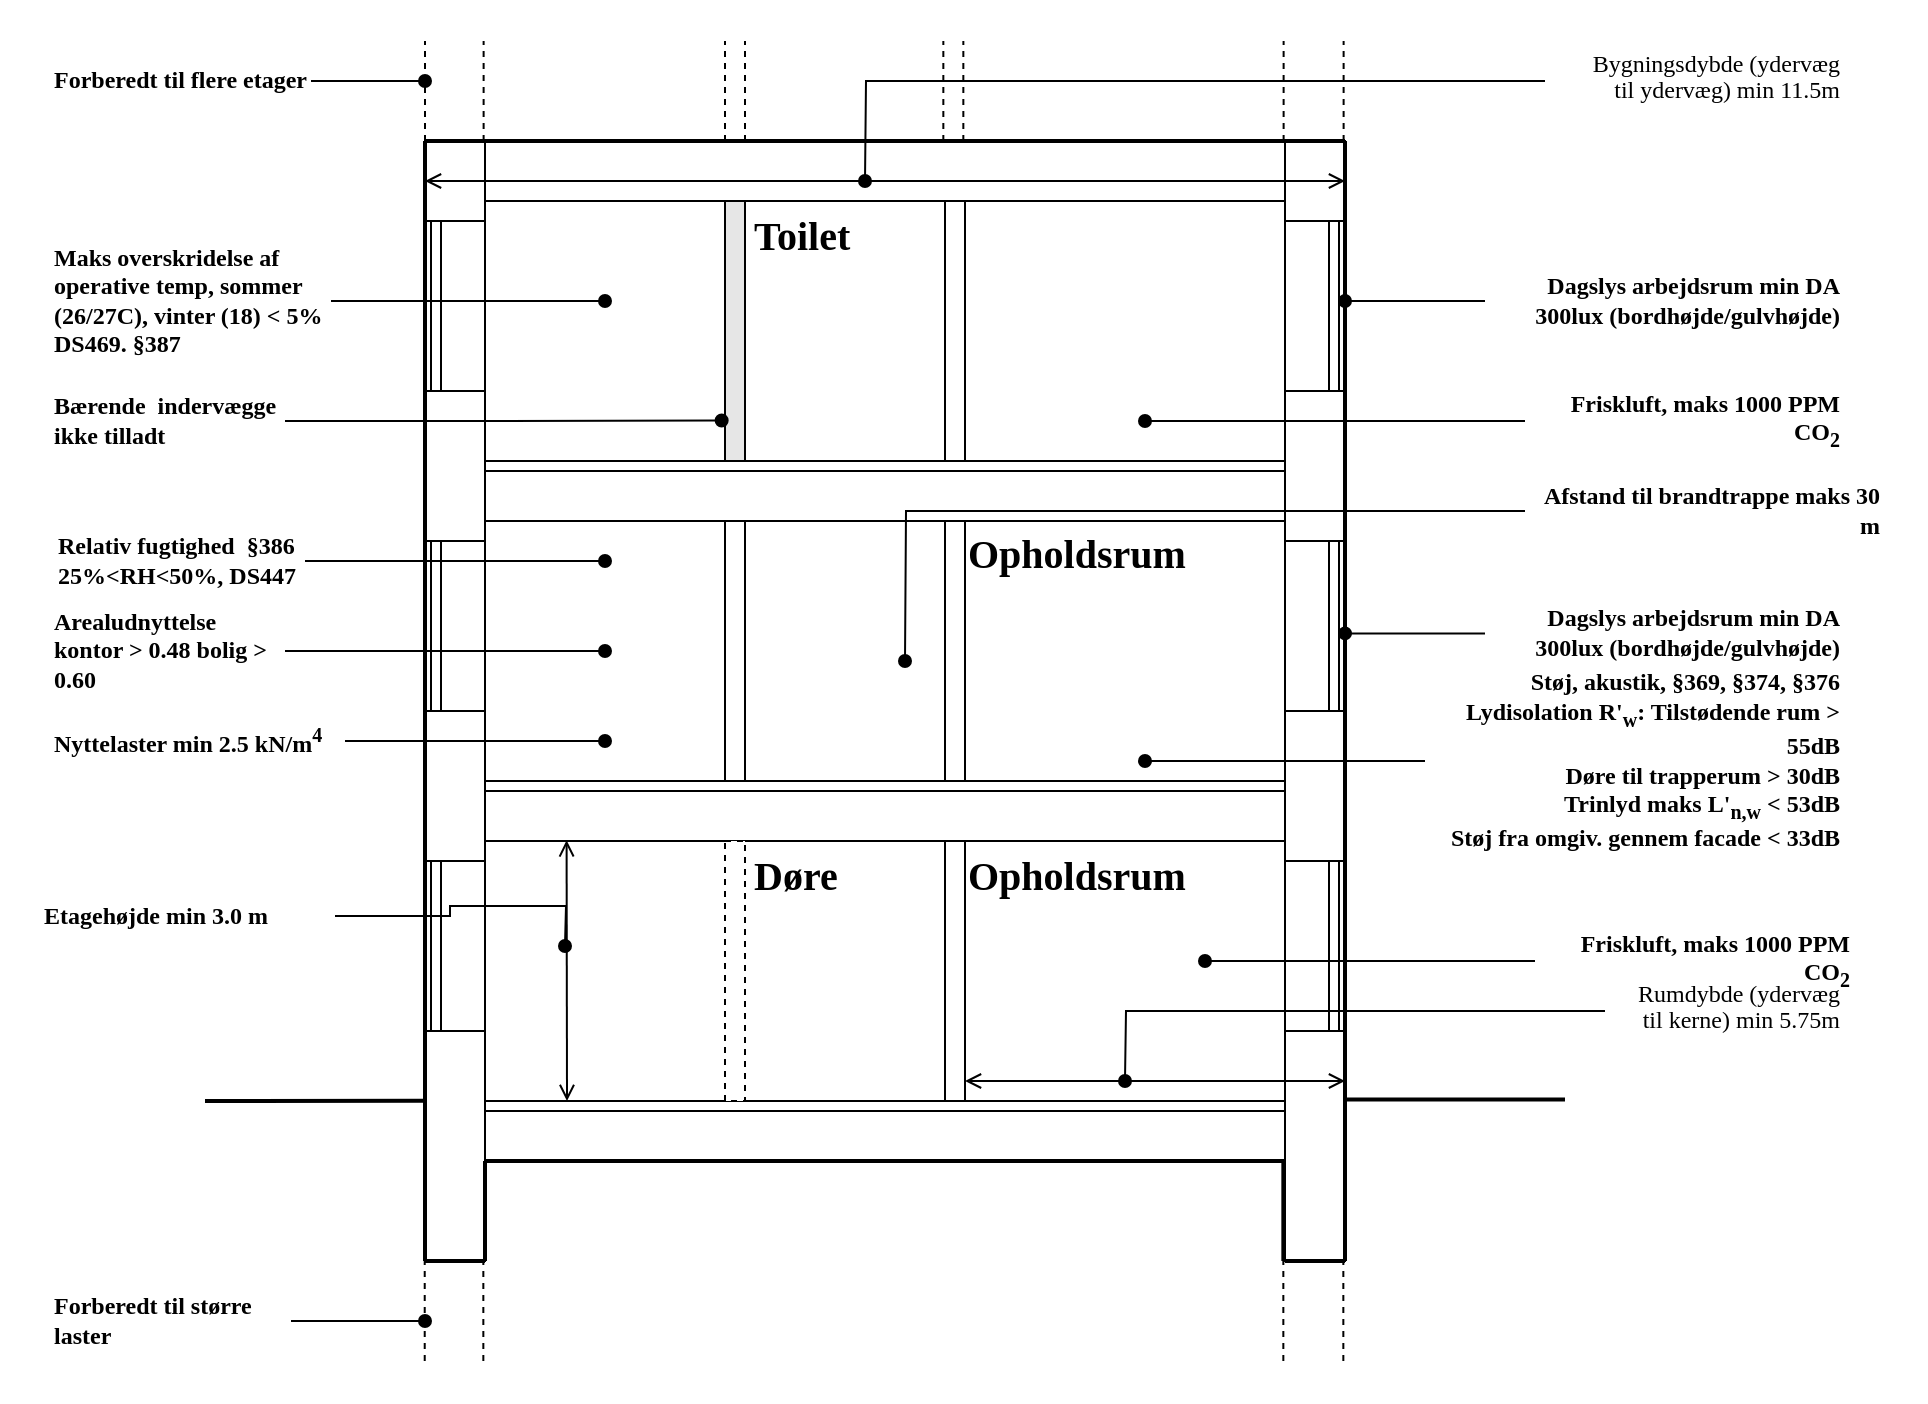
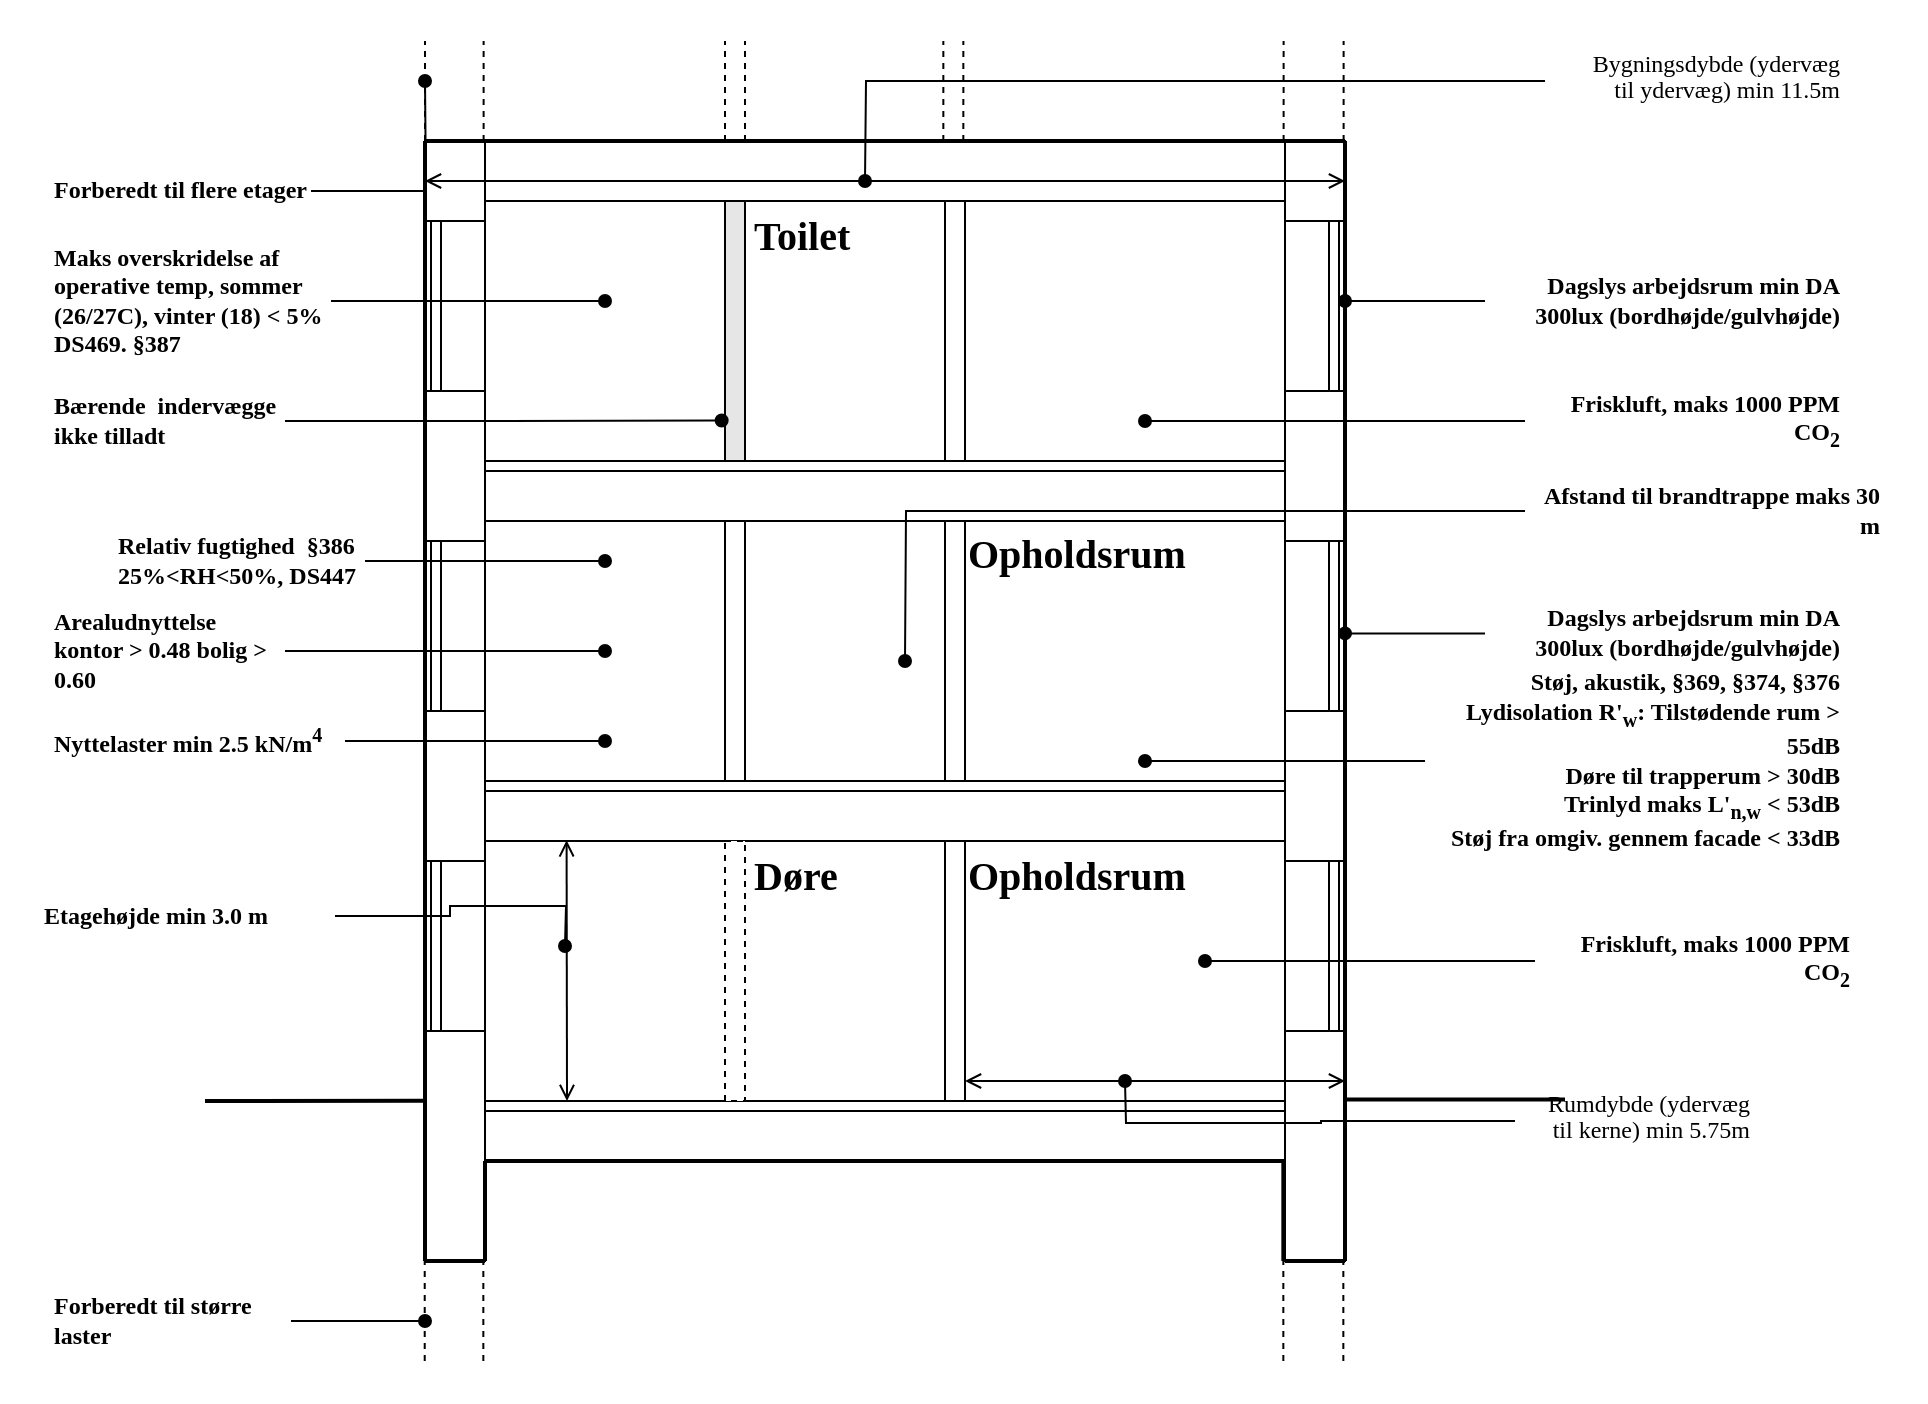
node "Forberedt til flere etager": moved (181, 81) -> (181, 191)
node "Relativ fugtighed §386 25%<RH<50%, DS447": moved (180, 561) -> (240, 561)
node "Rumdybde (ydervæg til kerne) min 5.75m": moved (1725, 1011) -> (1635, 1121)
